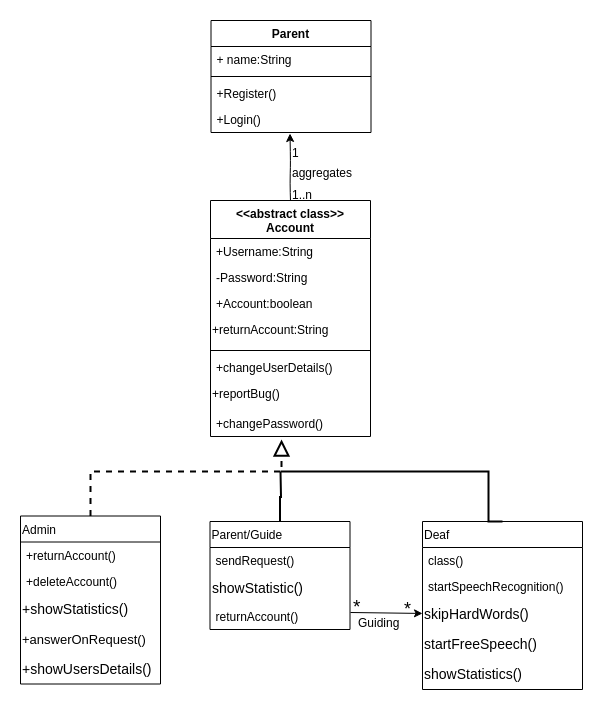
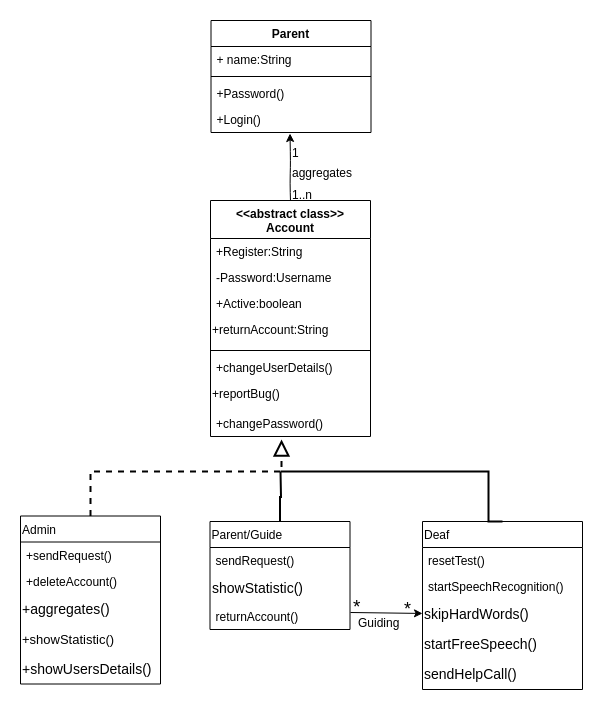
node "+Register()": label "+Register()" -> "+Password()"
node "+Username:String": label "+Username:String" -> "+Register:String"
node "-Password:String": label "-Password:String" -> "-Password:Username"
node "+Account:boolean": label "+Account:boolean" -> "+Active:boolean"
node "+returnAccount()": label "+returnAccount()" -> "+sendRequest()"
node "class()": label "class()" -> "resetTest()"
node "+showStatistics()": label "+showStatistics()" -> "+aggregates()"
node "+answerOnRequest()": label "+answerOnRequest()" -> "+showStatistic()"
node "showStatistics()": label "showStatistics()" -> "sendHelpCall()"
